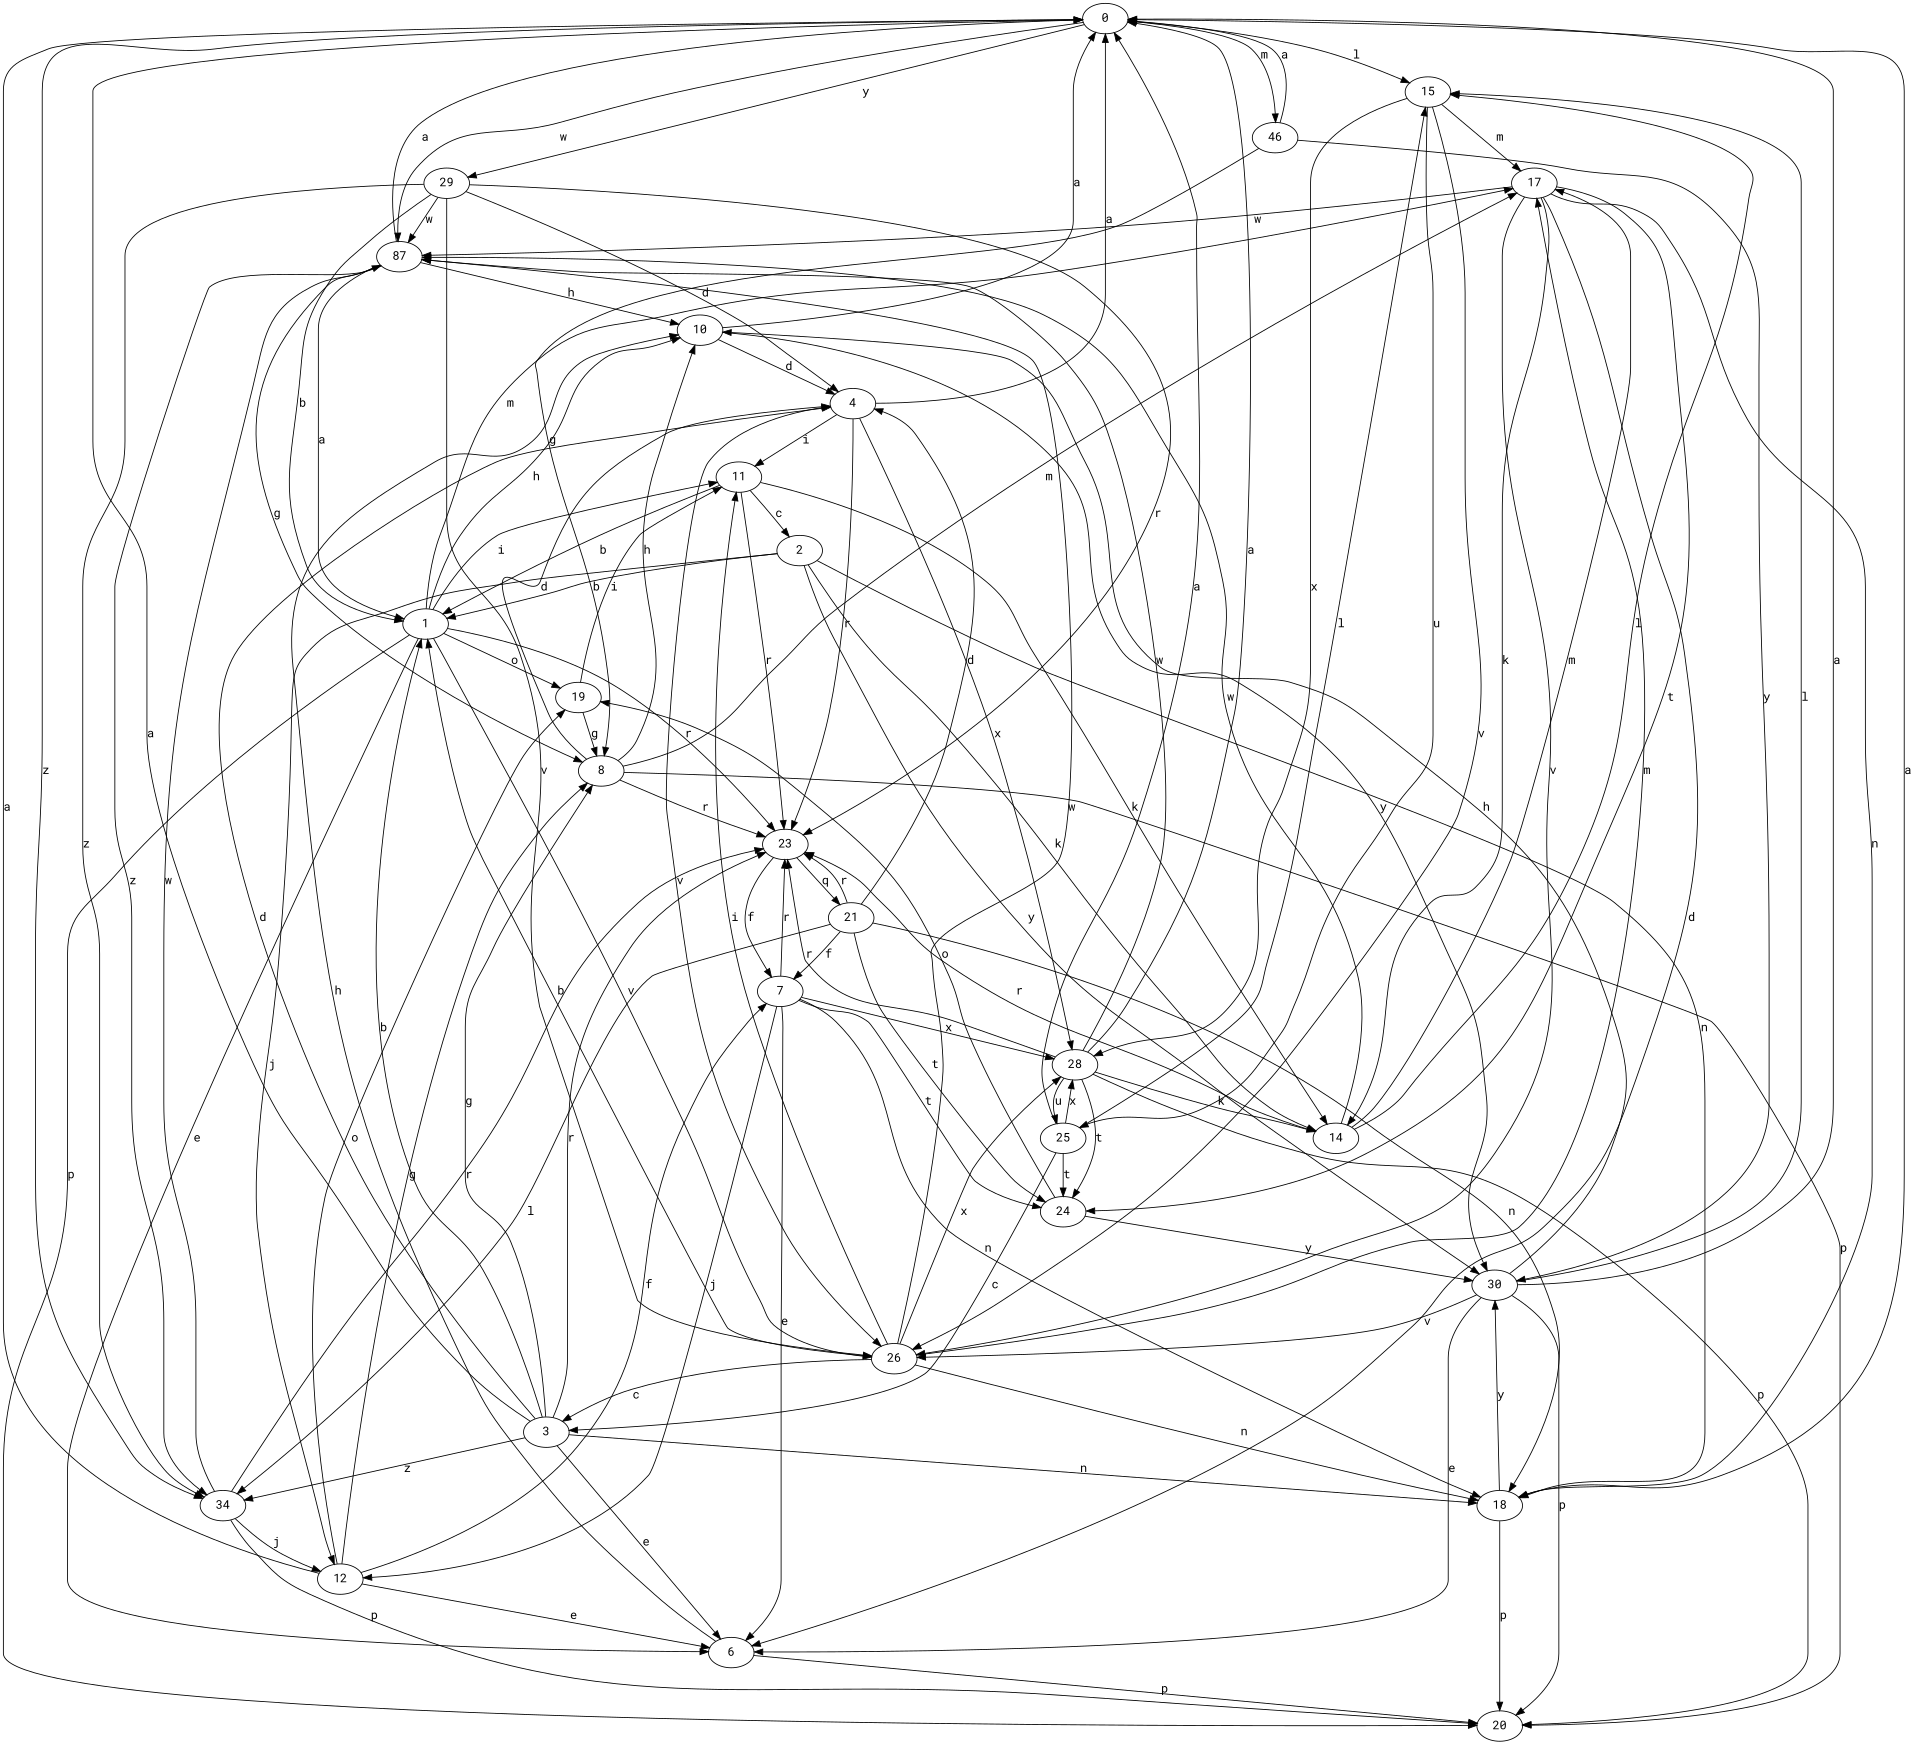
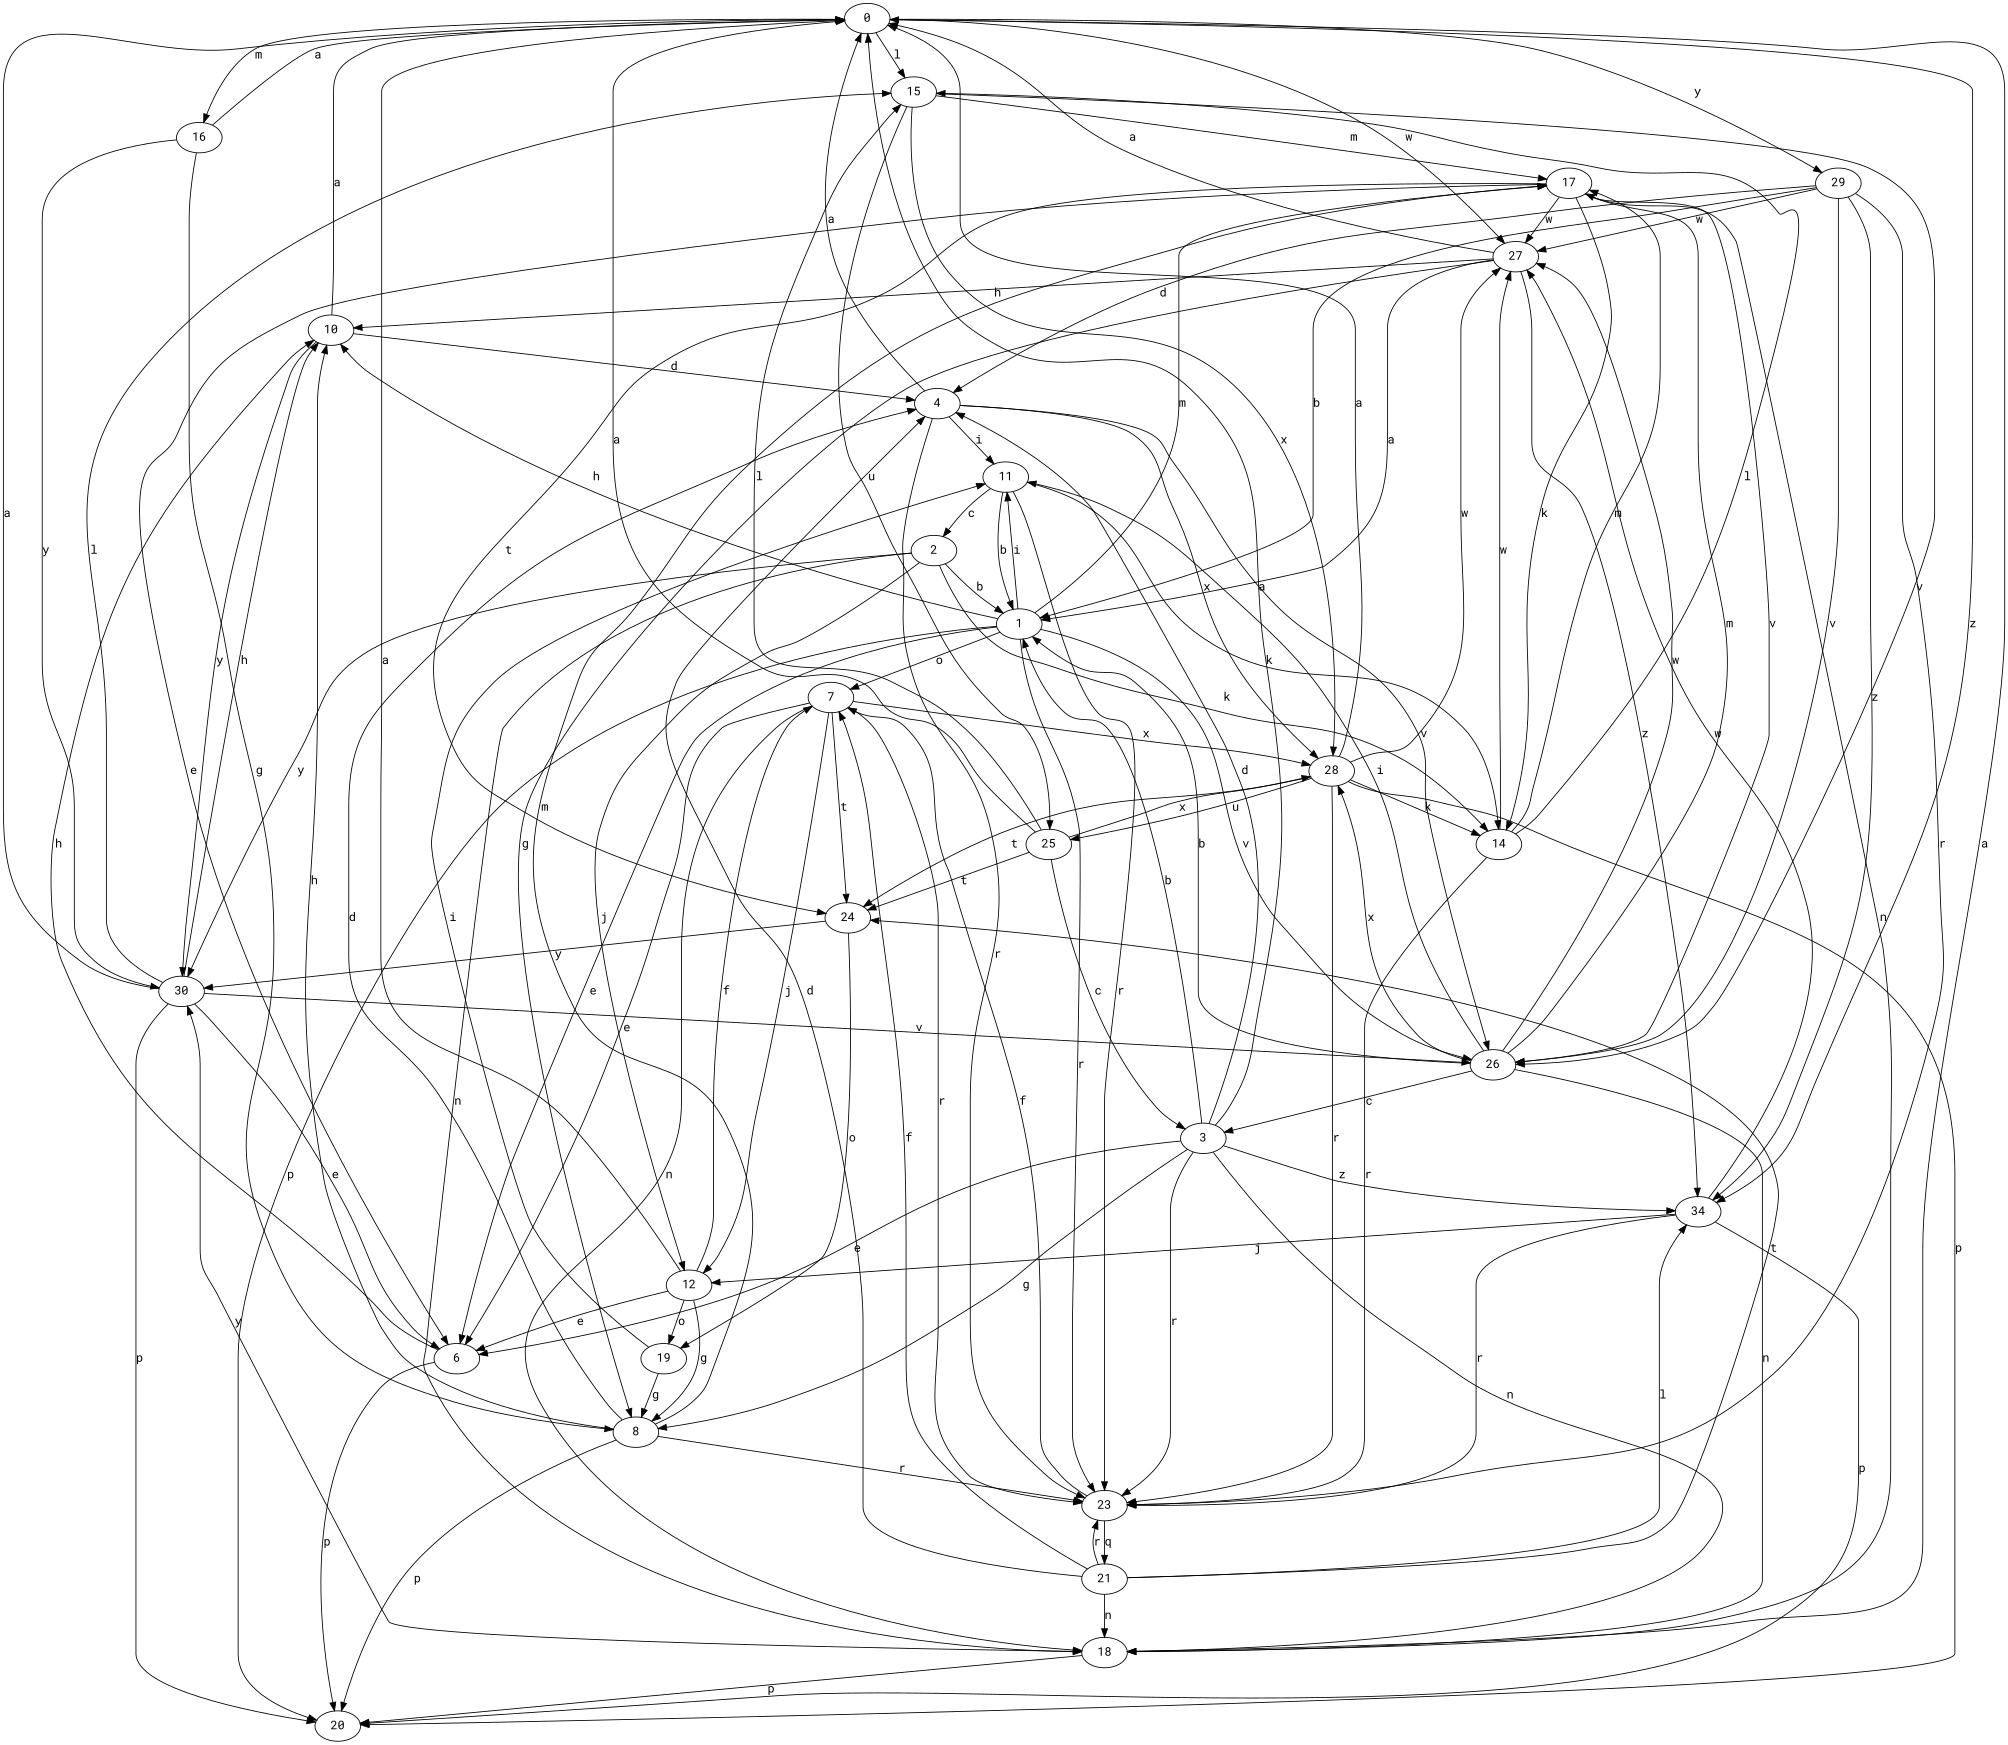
node "46": label "46" -> "16"
node "87": label "87" -> "27"
edge "1" -> "19": now "1" -> "7"
edge "17" -> "6": label "d" -> "e"
